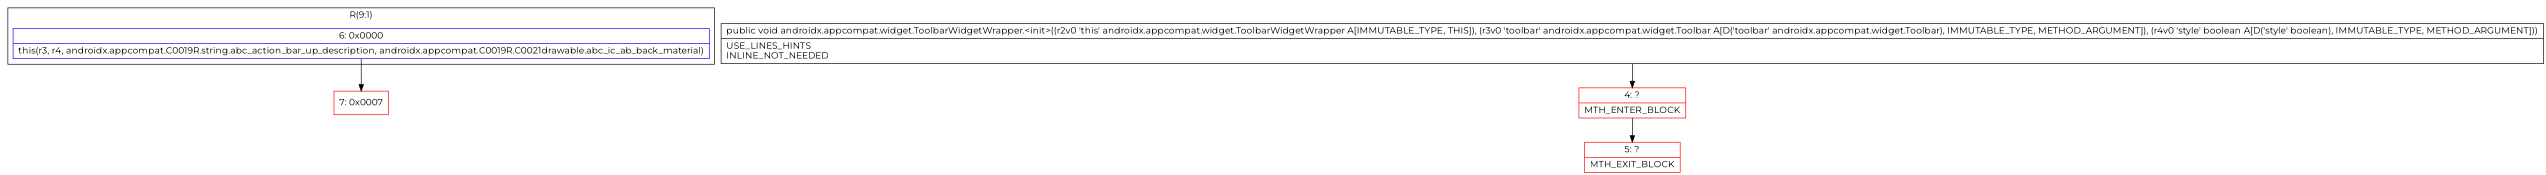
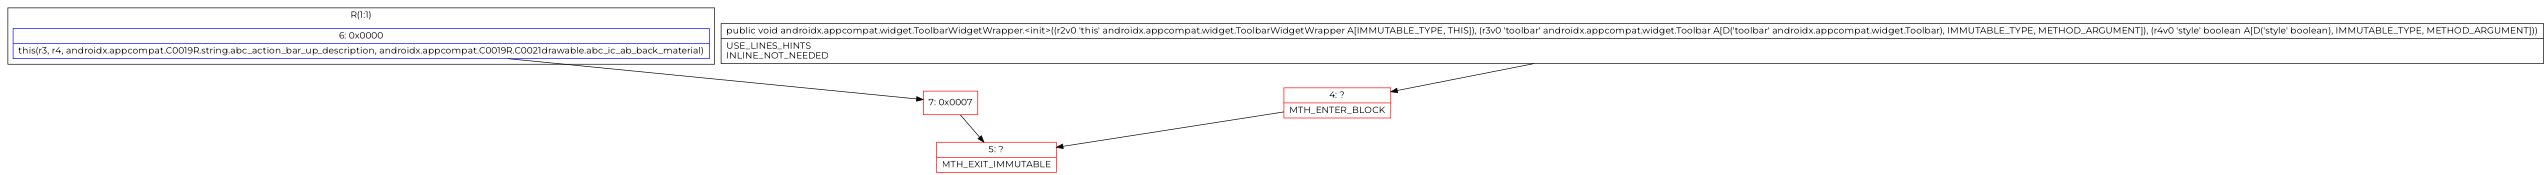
cluster "R(9:1)": label "R(9:1)" -> "R(1:1)"
edge "7: 0x0007" -> "5: ?": added
node "5: ?": text "MTH_EXIT_BLOCK" -> "MTH_EXIT_IMMUTABLE"
